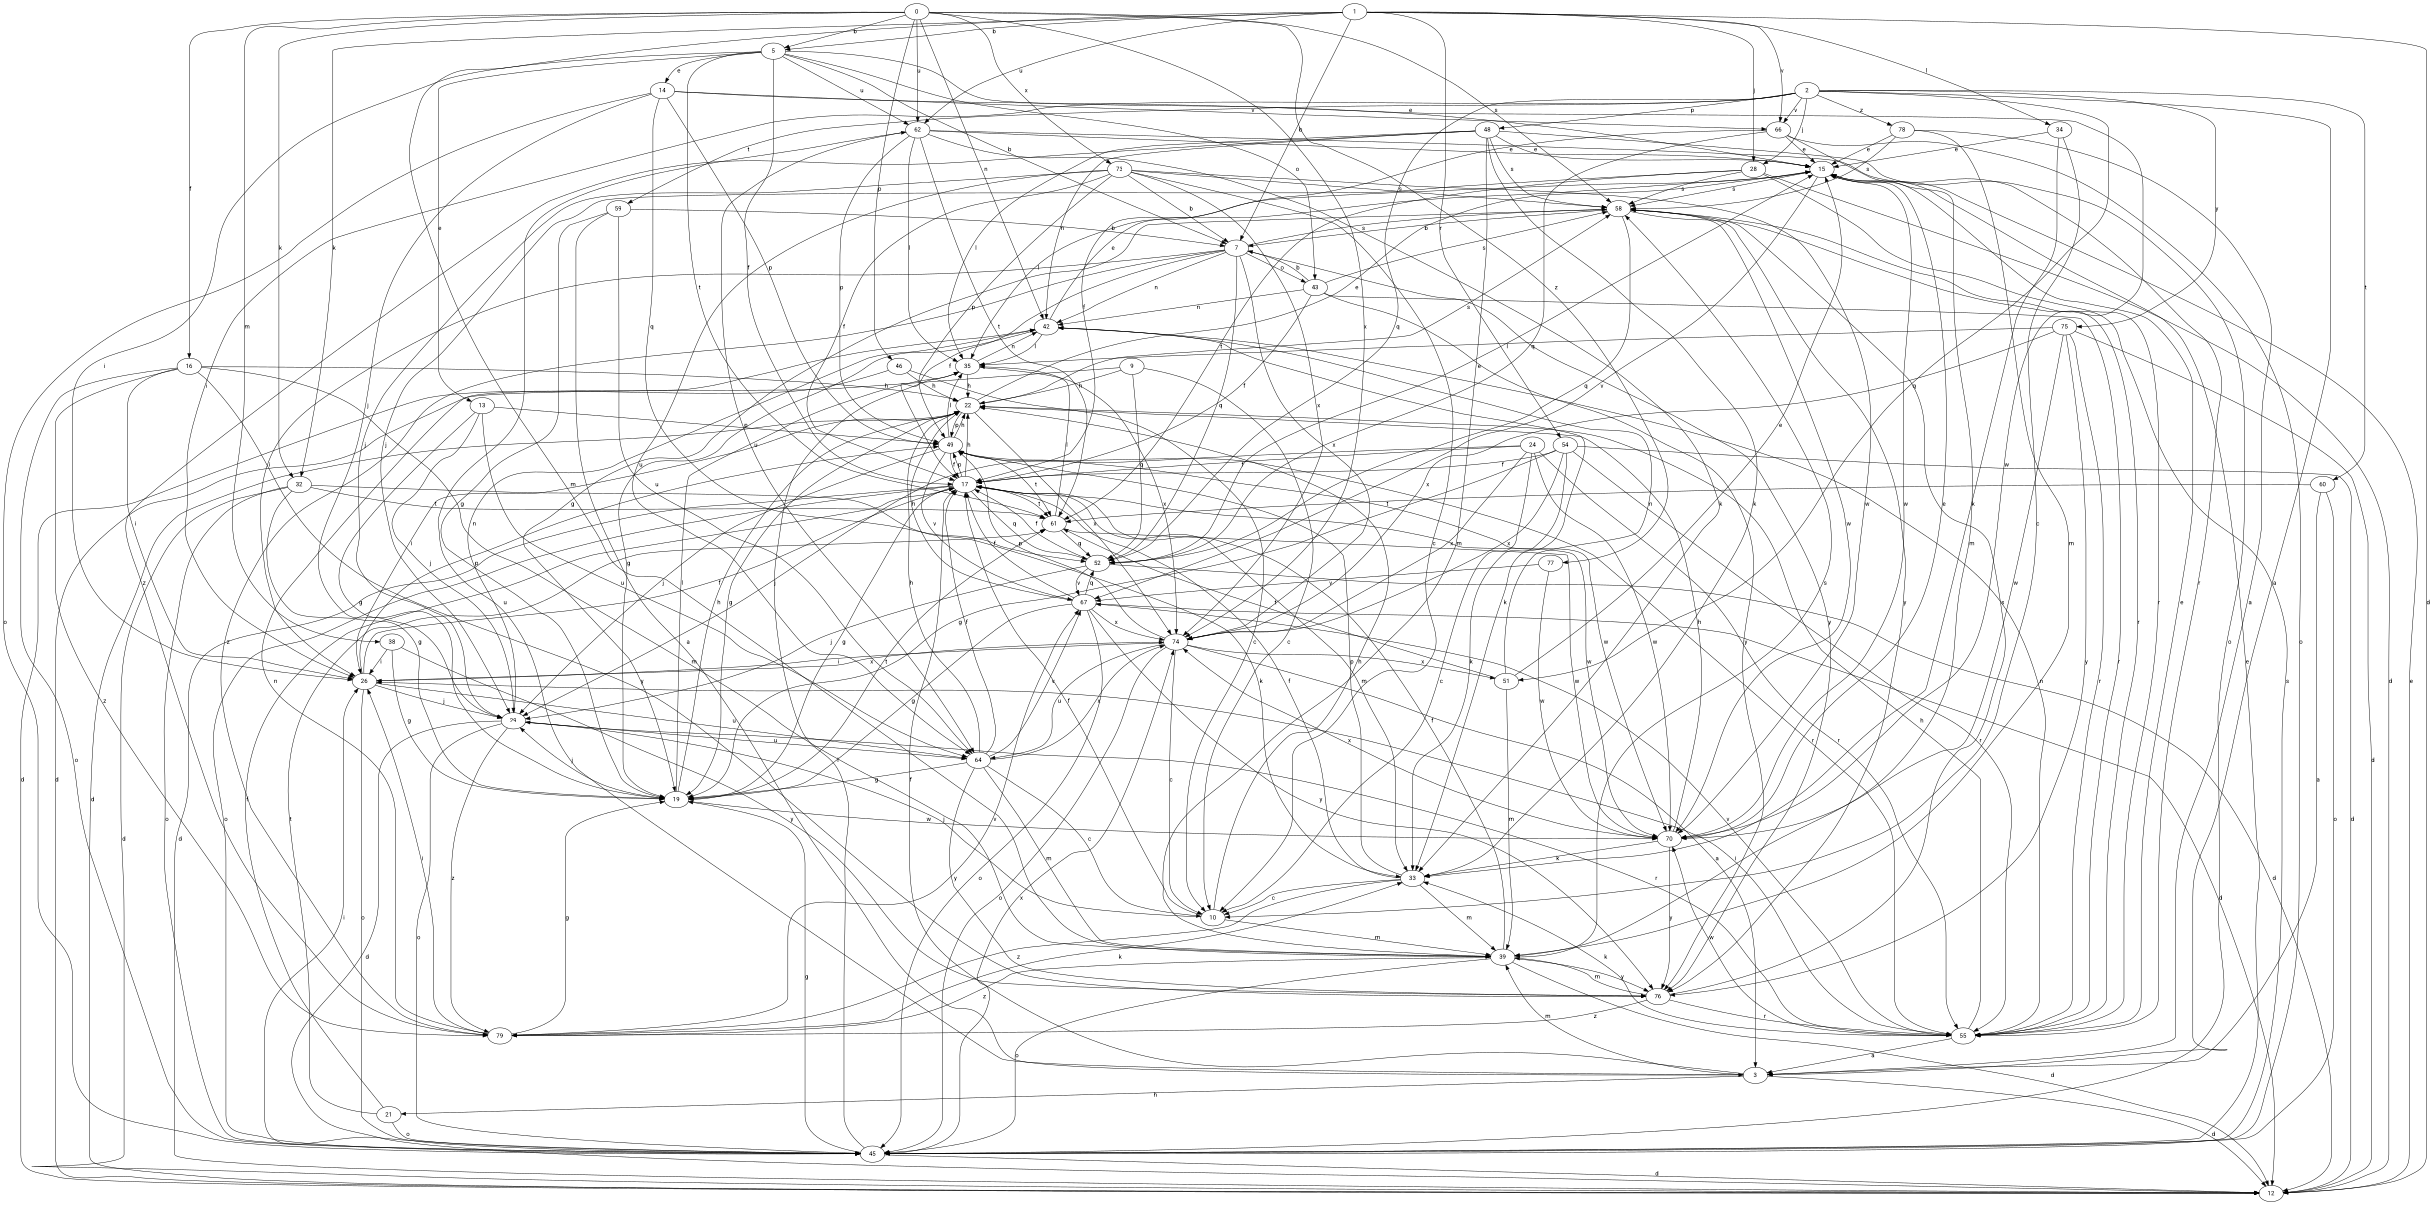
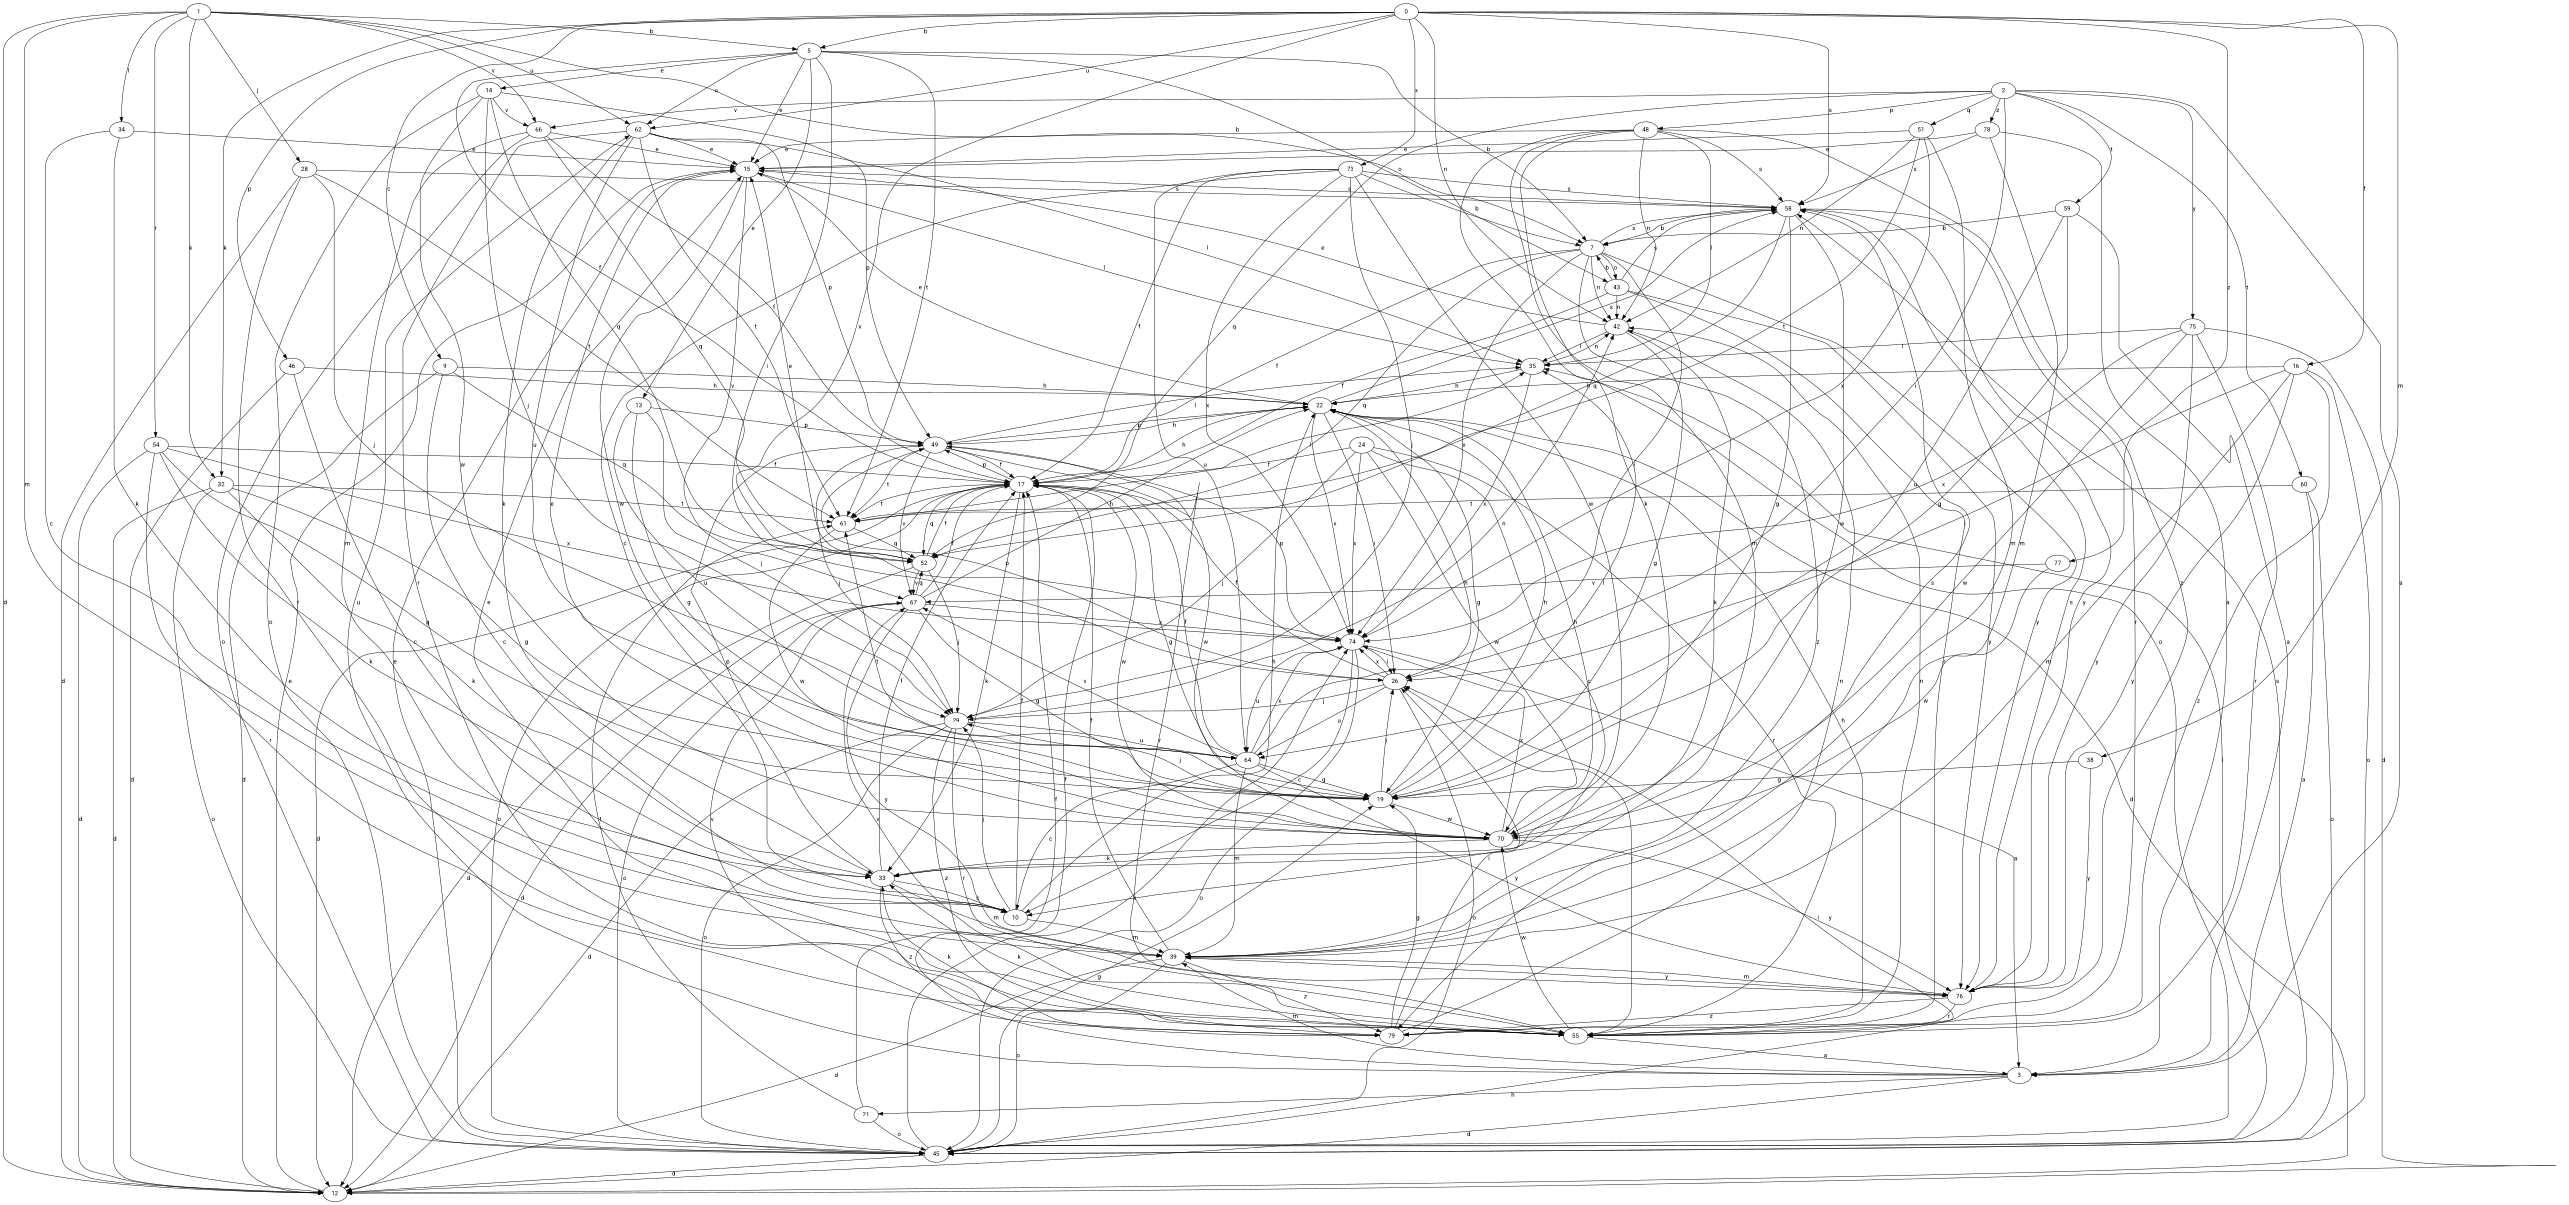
edge "0" -> "9": added, label "c"
edge "2" -> "28": removed, label "j"
edge "73" -> "49": removed, label "p"
edge "74" -> "51": reversed
edge "38" -> "26": now "19" -> "26"
edge "17" -> "33": label "m" -> "k"
